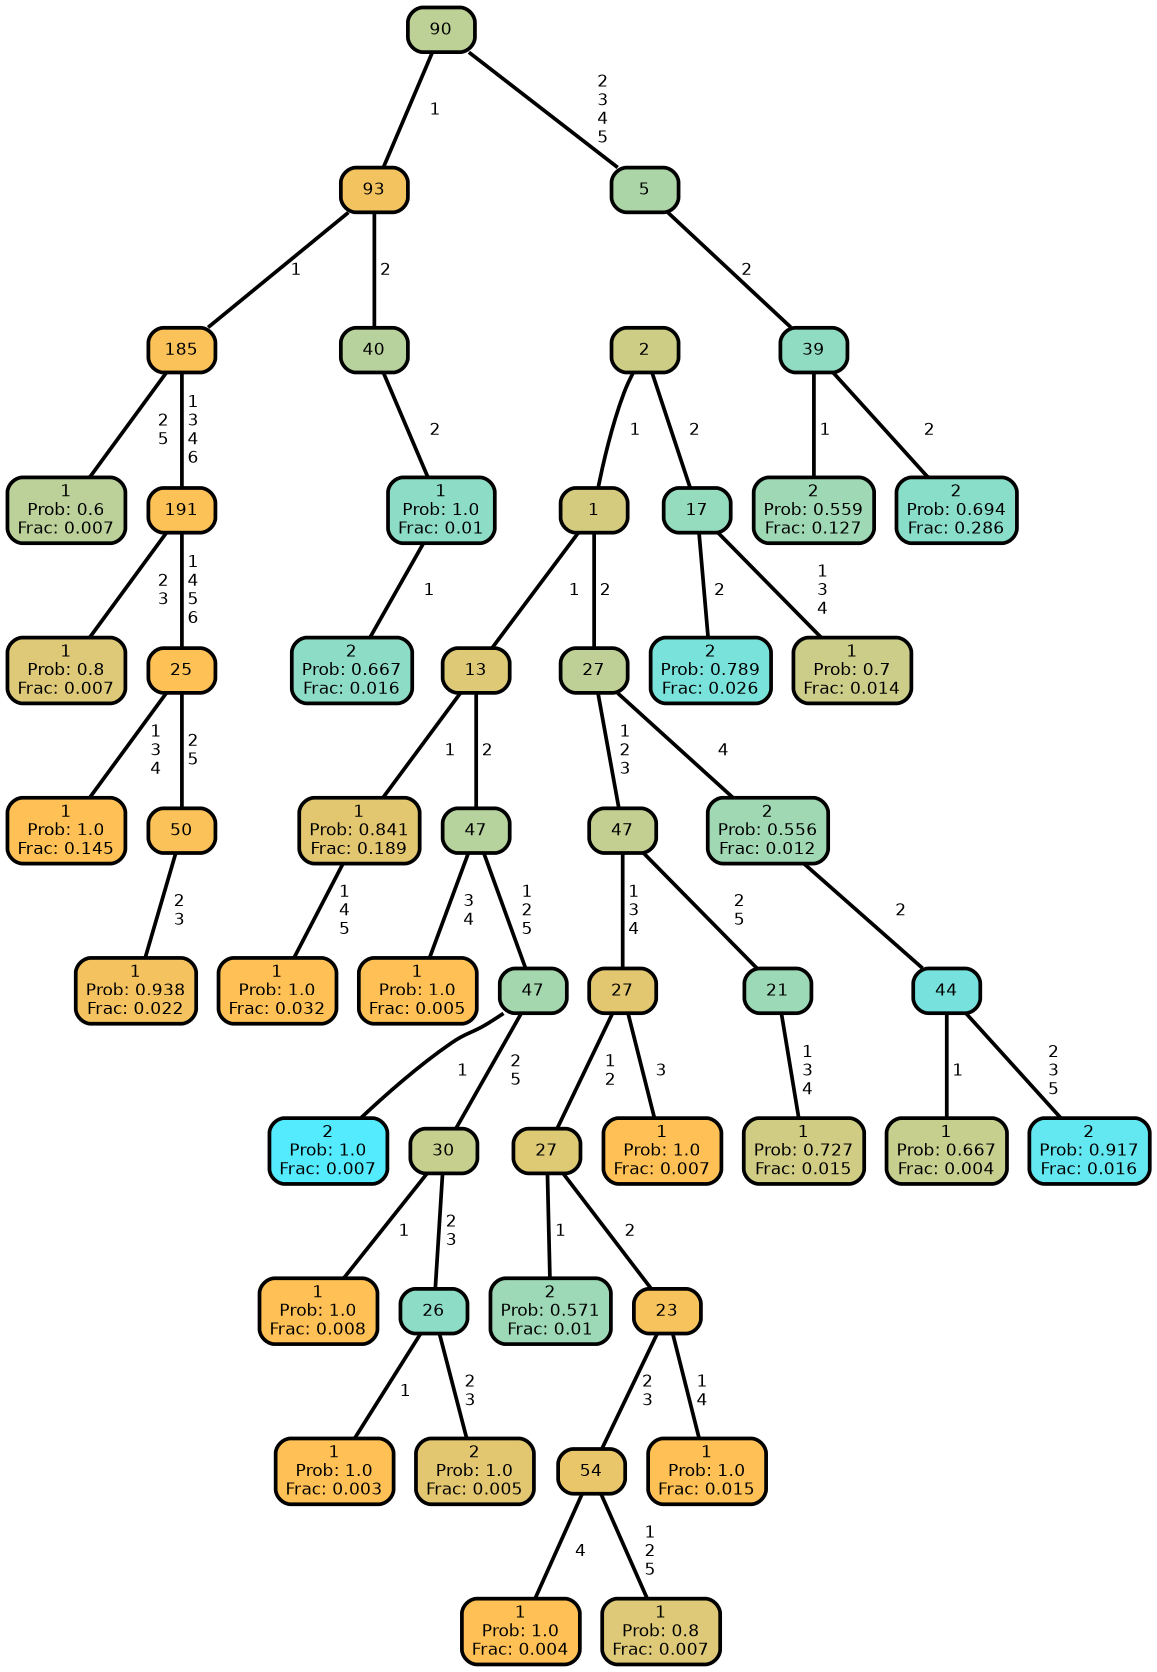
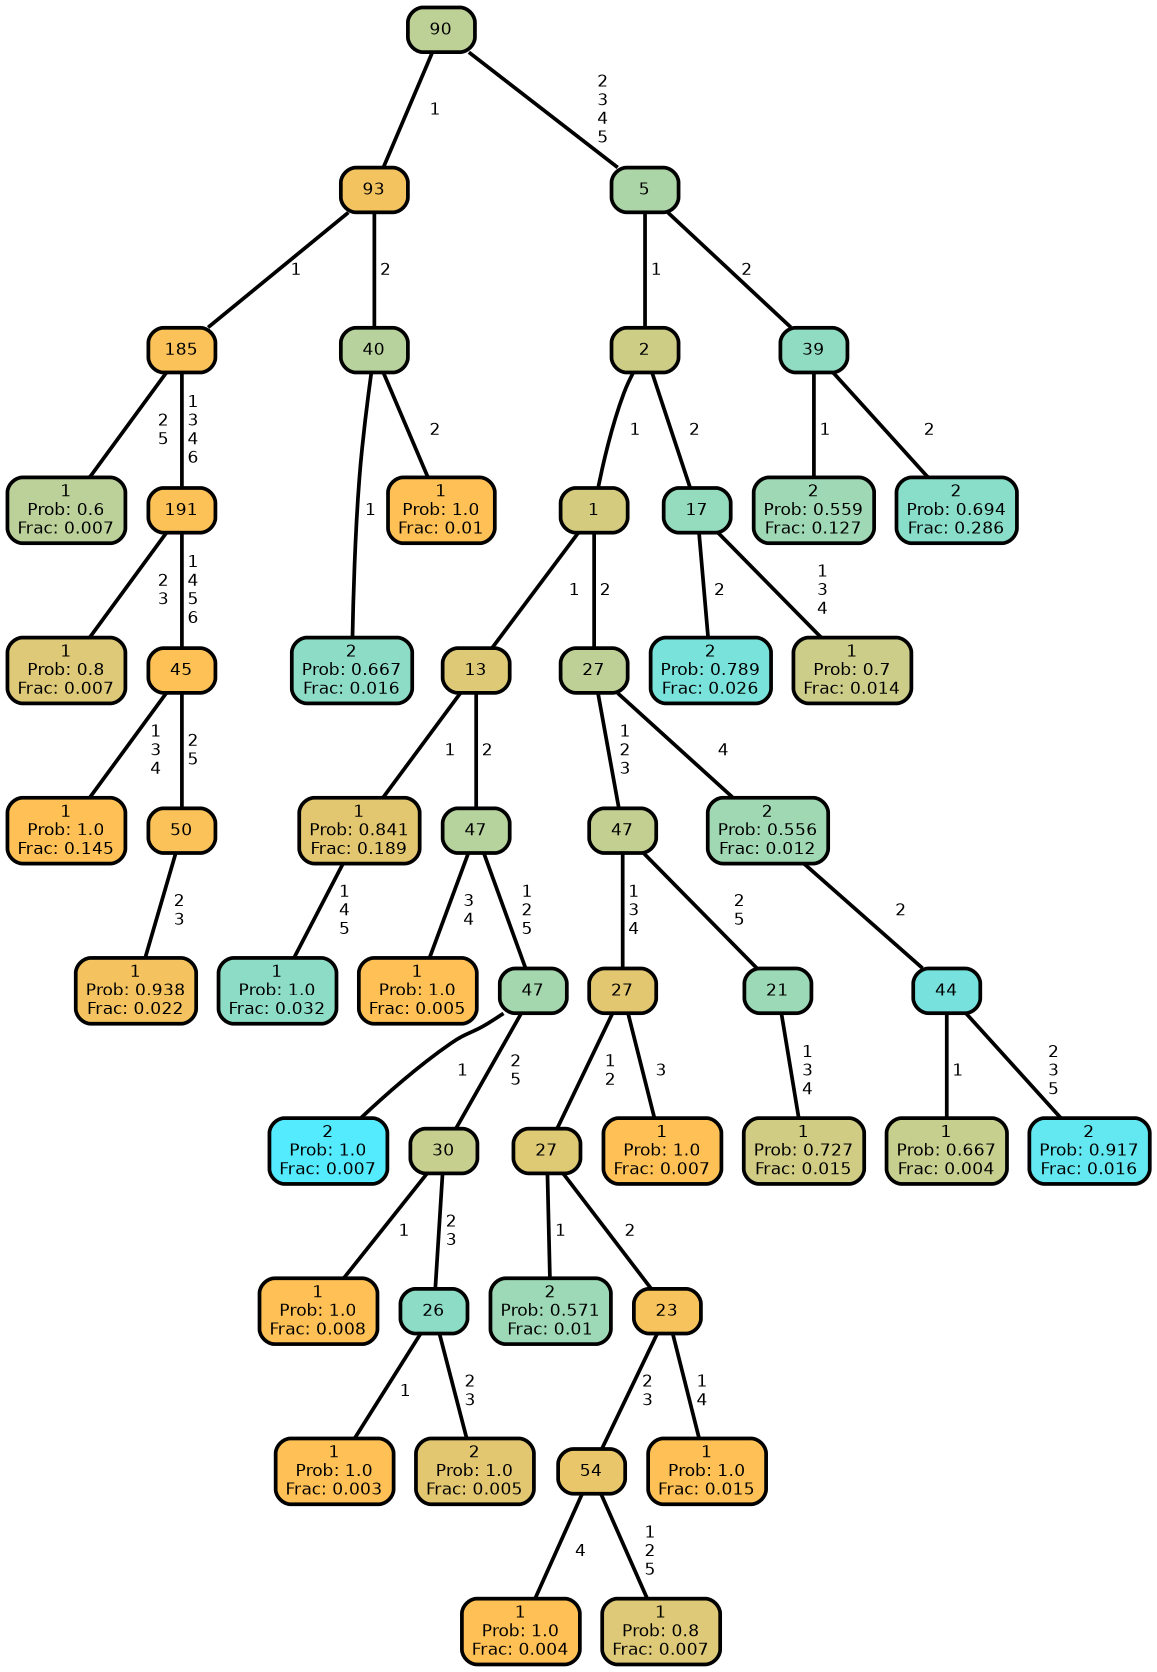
edge "5" -- "2": added, label "1"
node "1 Prob: 1.0 Frac: 0.01": fillcolor #8dddc6 -> #ffc155
edge "1 Prob: 1.0 Frac: 0.01" -- "2 Prob: 0.667 Frac: 0.016": now "40" -- "2 Prob: 0.667 Frac: 0.016"
node "25": label "25" -> "45"
node "1 Prob: 1.0 Frac: 0.032": fillcolor #ffc155 -> #8dddc6
